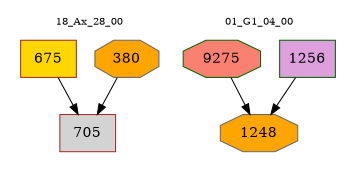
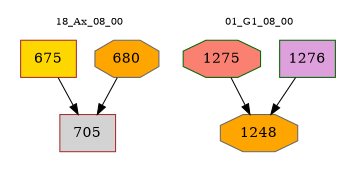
cluster "18_Ax_28_00": label "18_Ax_28_00" -> "18_Ax_08_00"
cluster "01_G1_04_00": label "01_G1_04_00" -> "01_G1_08_00"
node "380": label "380" -> "680"
node "9275": label "9275" -> "1275"
node "1256": label "1256" -> "1276"
